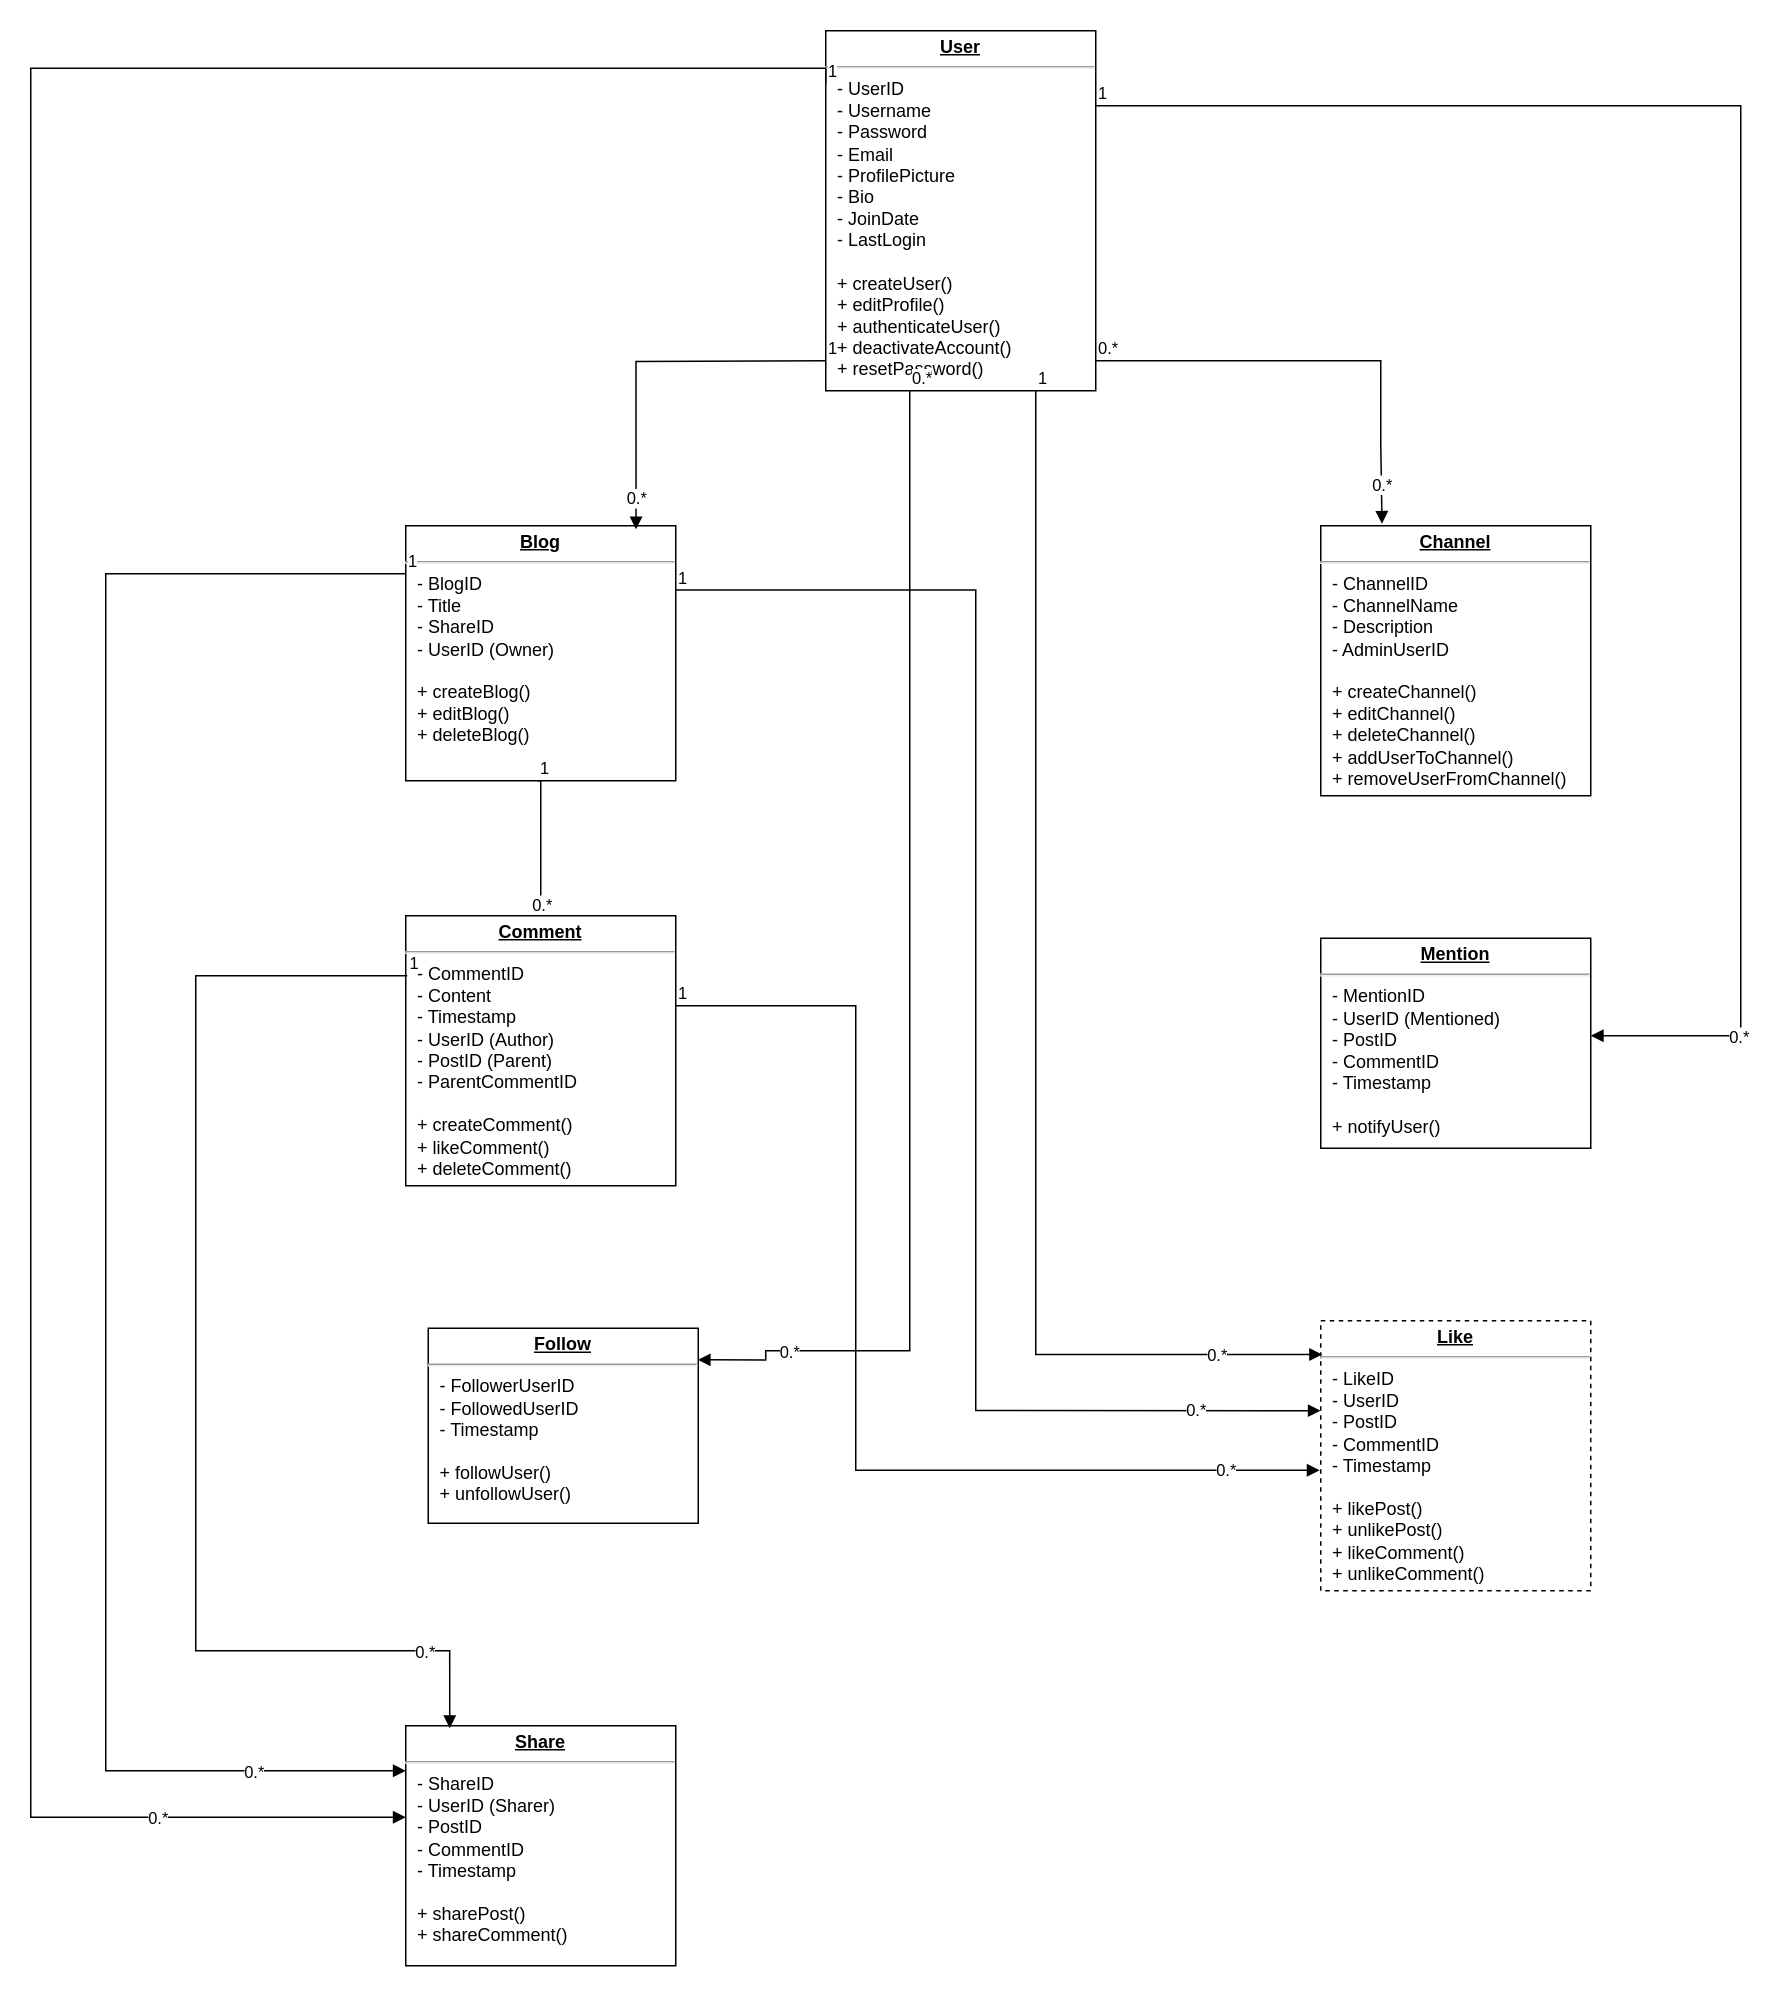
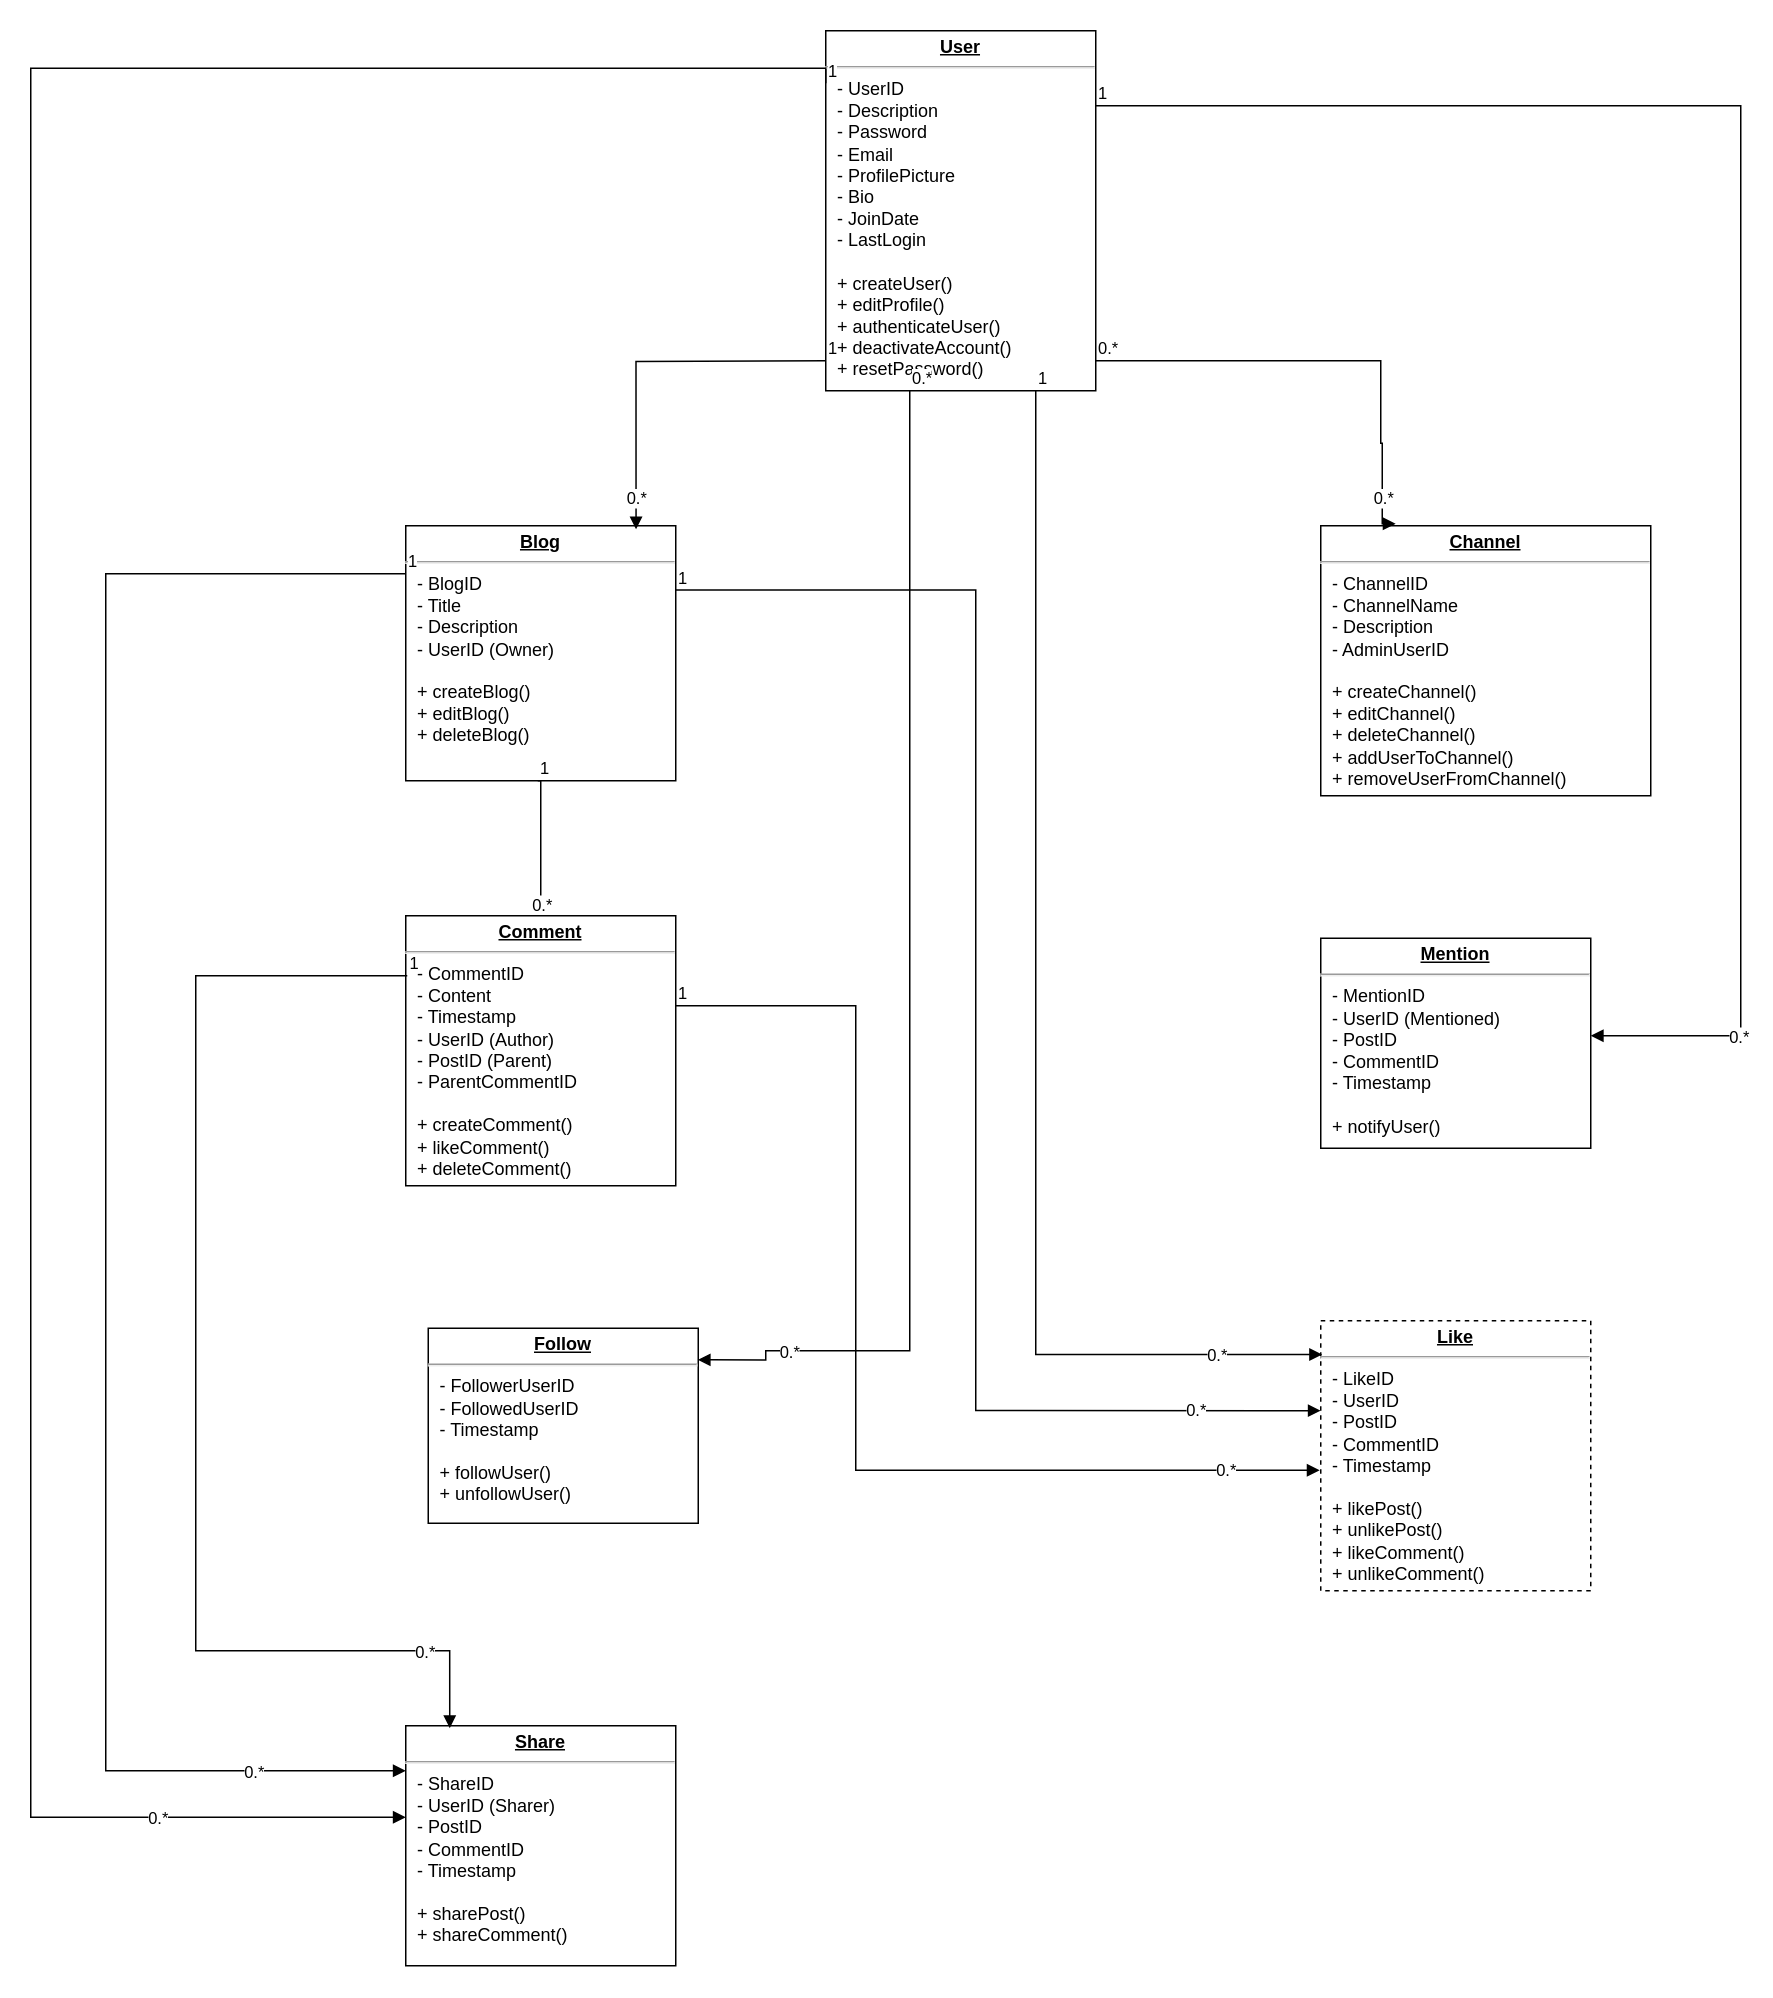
node "User - UserID - Username - Password - Email - ProfilePicture - Bio - JoinDate - LastLogin + createUser() + editProfile() + authenticateUser() + deactivateAccount() + resetPassword()": label "User - UserID - Username - Password - Email - ProfilePicture - Bio - JoinDate - LastLogin + createUser() + editProfile() + authenticateUser() + deactivateAccount() + resetPassword()" -> "User - UserID - Description - Password - Email - ProfilePicture - Bio - JoinDate - LastLogin + createUser() + editProfile() + authenticateUser() + deactivateAccount() + resetPassword()"
node "Blog - BlogID - Title - ShareID - UserID (Owner) + createBlog() + editBlog() + deleteBlog()": label "Blog - BlogID - Title - ShareID - UserID (Owner) + createBlog() + editBlog() + deleteBlog()" -> "Blog - BlogID - Title - Description - UserID (Owner) + createBlog() + editBlog() + deleteBlog()"
node "Channel - ChannelID - ChannelName - Description - AdminUserID + createChannel() + editChannel() + deleteChannel() + addUserToChannel() + removeUserFromChannel()": size 270x270 -> 330x270
